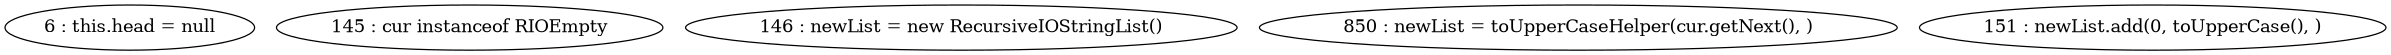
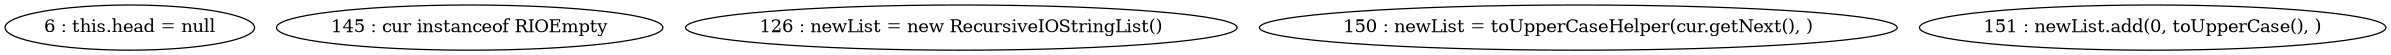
node "146 : newList = new RecursiveIOStringList()": label "146 : newList = new RecursiveIOStringList()" -> "126 : newList = new RecursiveIOStringList()"
node "850 : newList = toUpperCaseHelper(cur.getNext(), )": label "850 : newList = toUpperCaseHelper(cur.getNext(), )" -> "150 : newList = toUpperCaseHelper(cur.getNext(), )"
